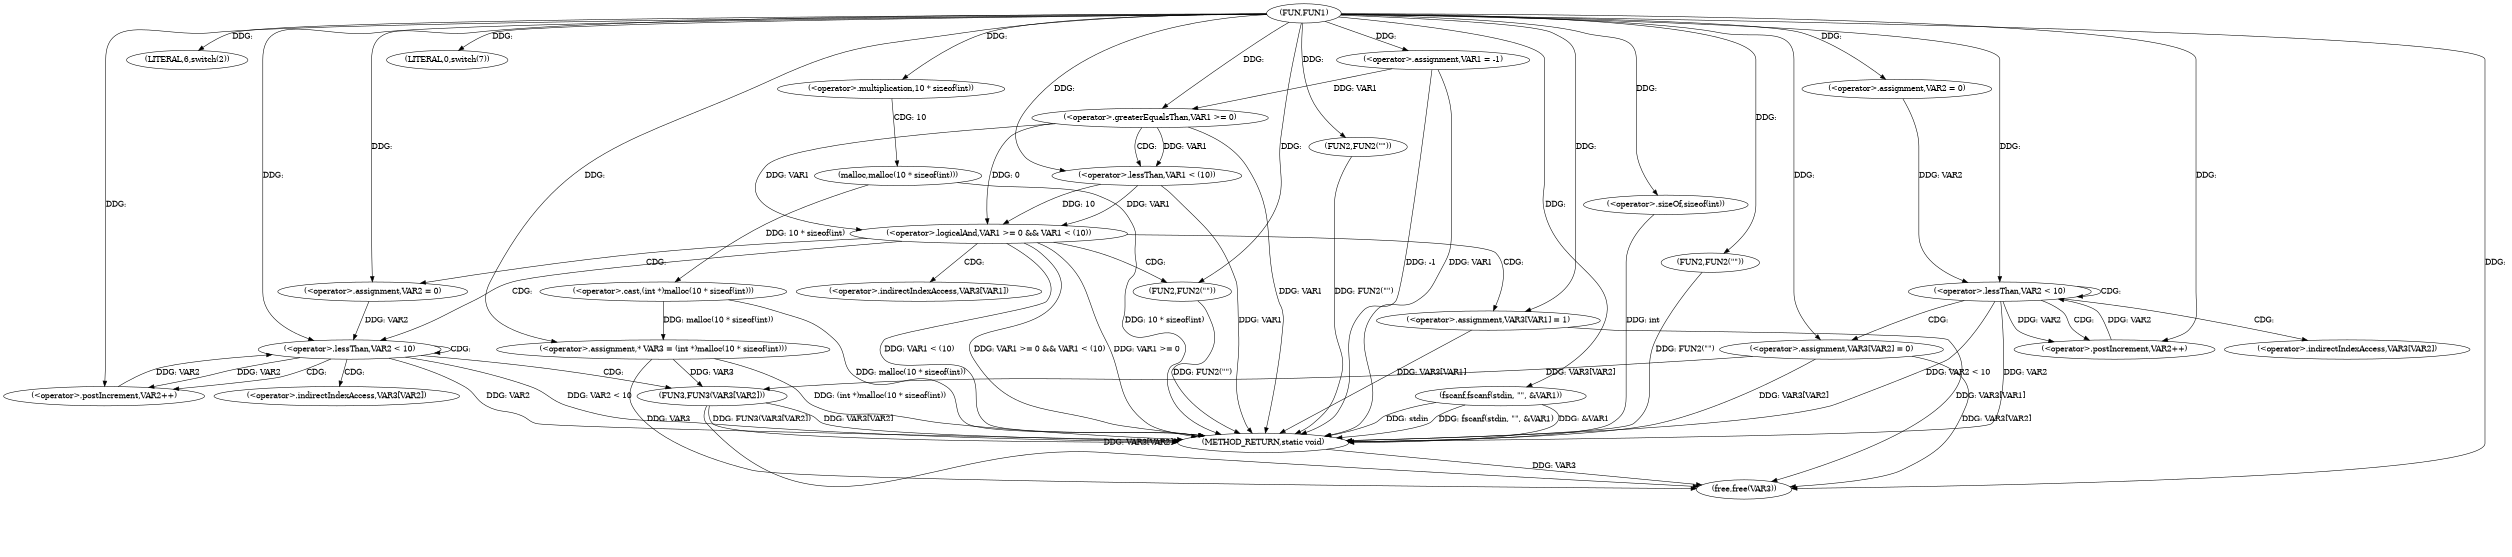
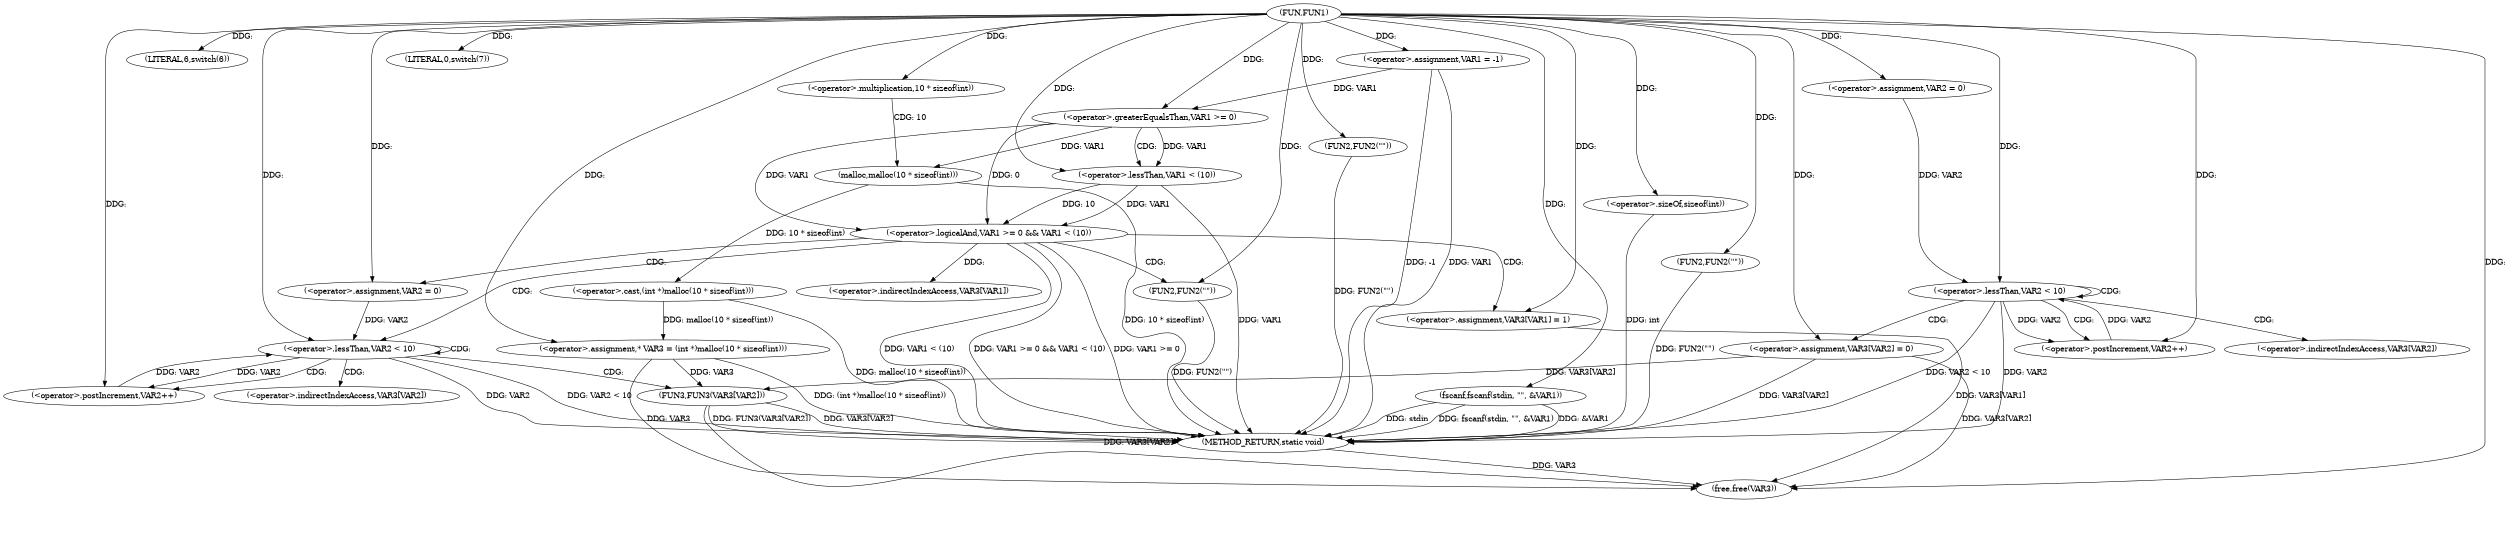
node "(LITERAL,6,switch(2))": label "(LITERAL,6,switch(2))" -> "(LITERAL,6,switch(6))"
edge "(<operator>.greaterEqualsThan,VAR1 >= 0)" -> "(METHOD_RETURN,static void)": now "(<operator>.greaterEqualsThan,VAR1 >= 0)" -> "(malloc,malloc(10 * sizeof(int)))"
edge "(<operator>.logicalAnd,VAR1 >= 0 && VAR1 < (10))" -> "(<operator>.indirectIndexAccess,VAR3[VAR1])": label "CDG: " -> "DDG: "
edge "(<operator>.assignment,VAR3[VAR1] = 1)" -> "(METHOD_RETURN,static void)": removed, label "DDG: VAR3[VAR1]"
